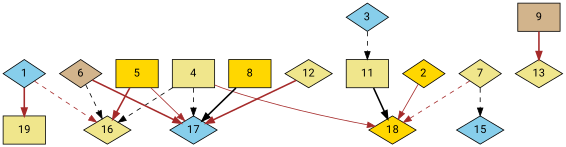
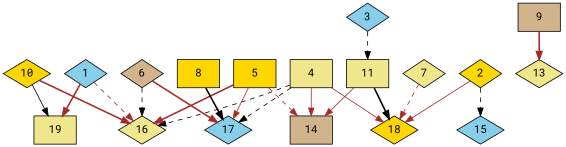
node "10": added
node "12": removed
edge "7" -> "15": now "2" -> "15"
node "14": added
